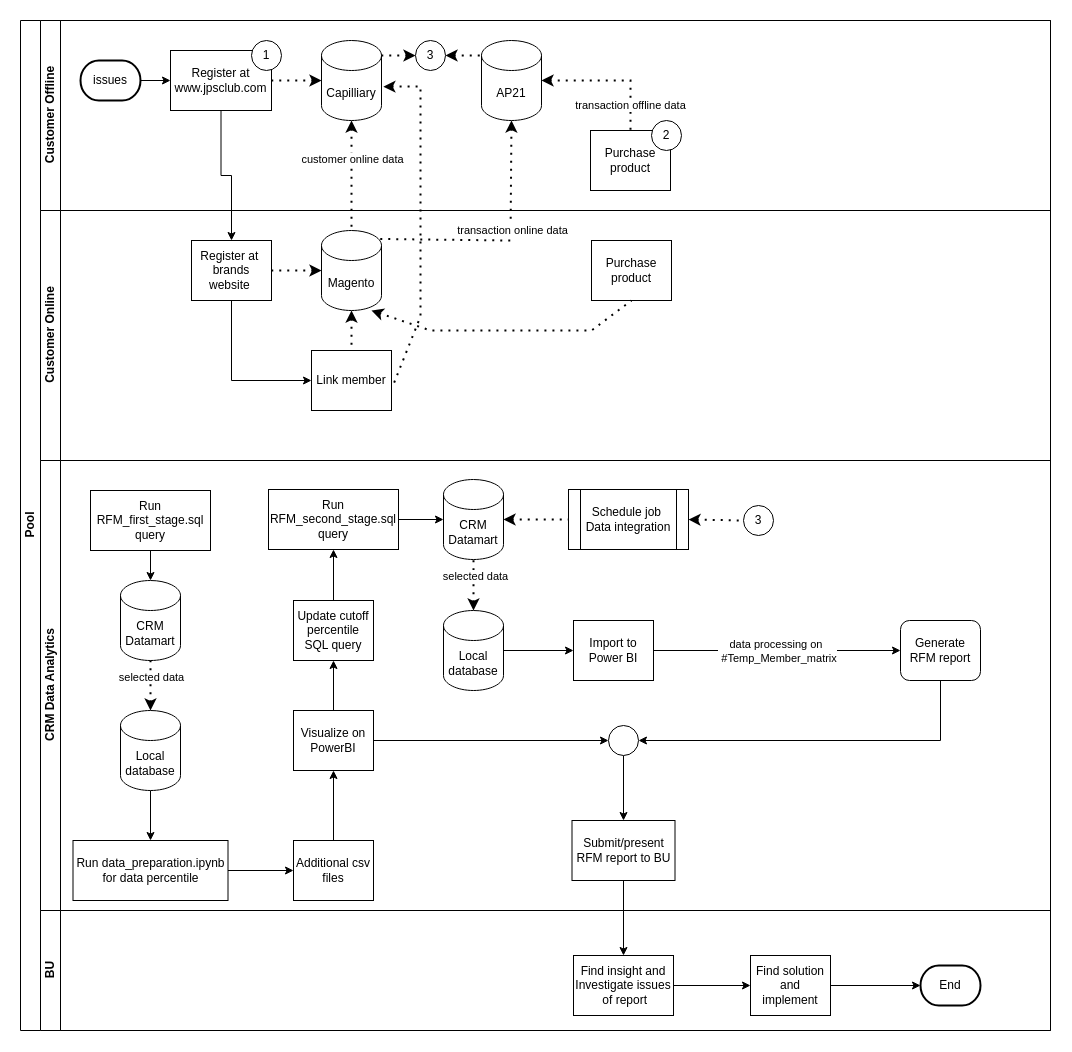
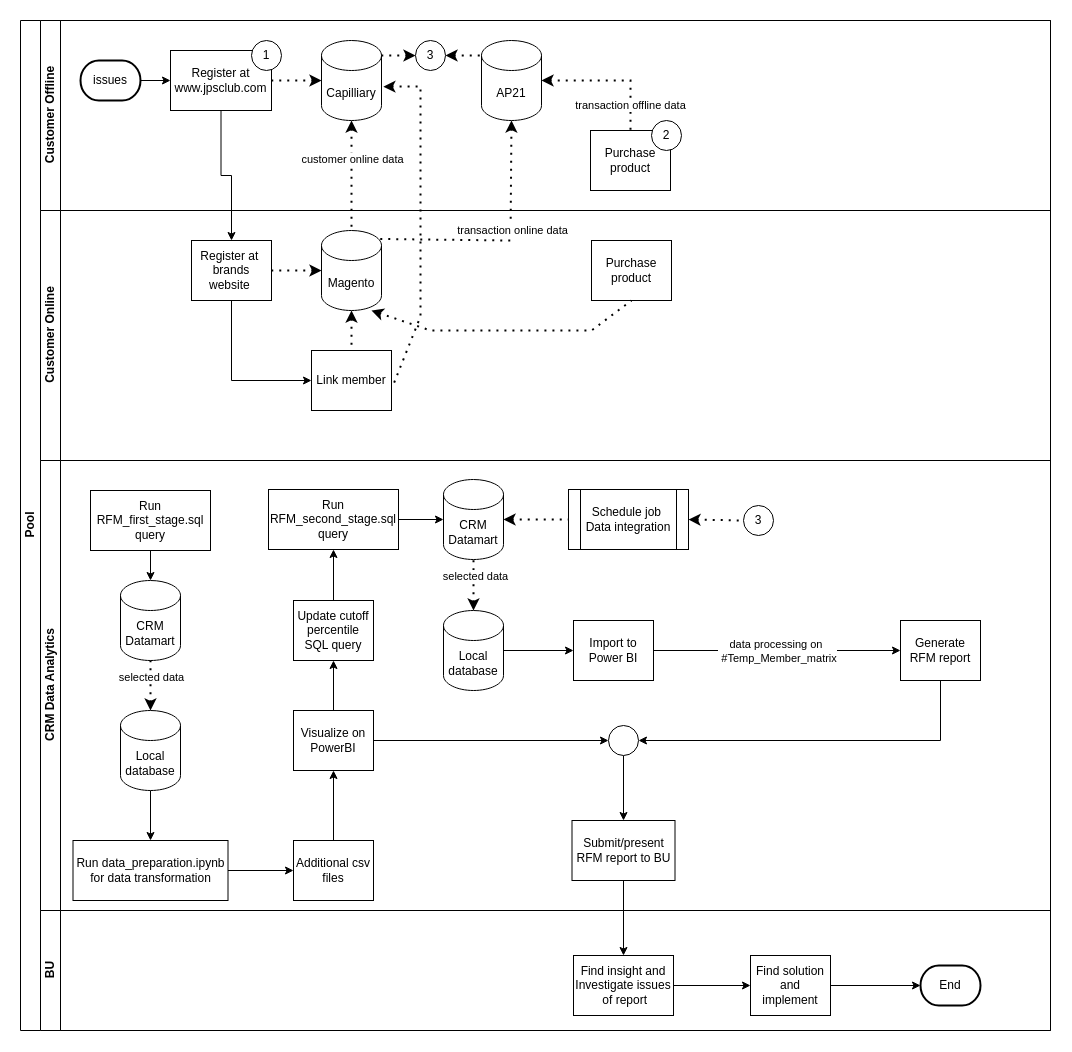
node "Generate RFM report": shape rounded rectangle -> rectangle
node "Run data_preparation.ipynb for data percentile": label "Run data_preparation.ipynb for data percentile" -> "Run data_preparation.ipynb for data transformation"
